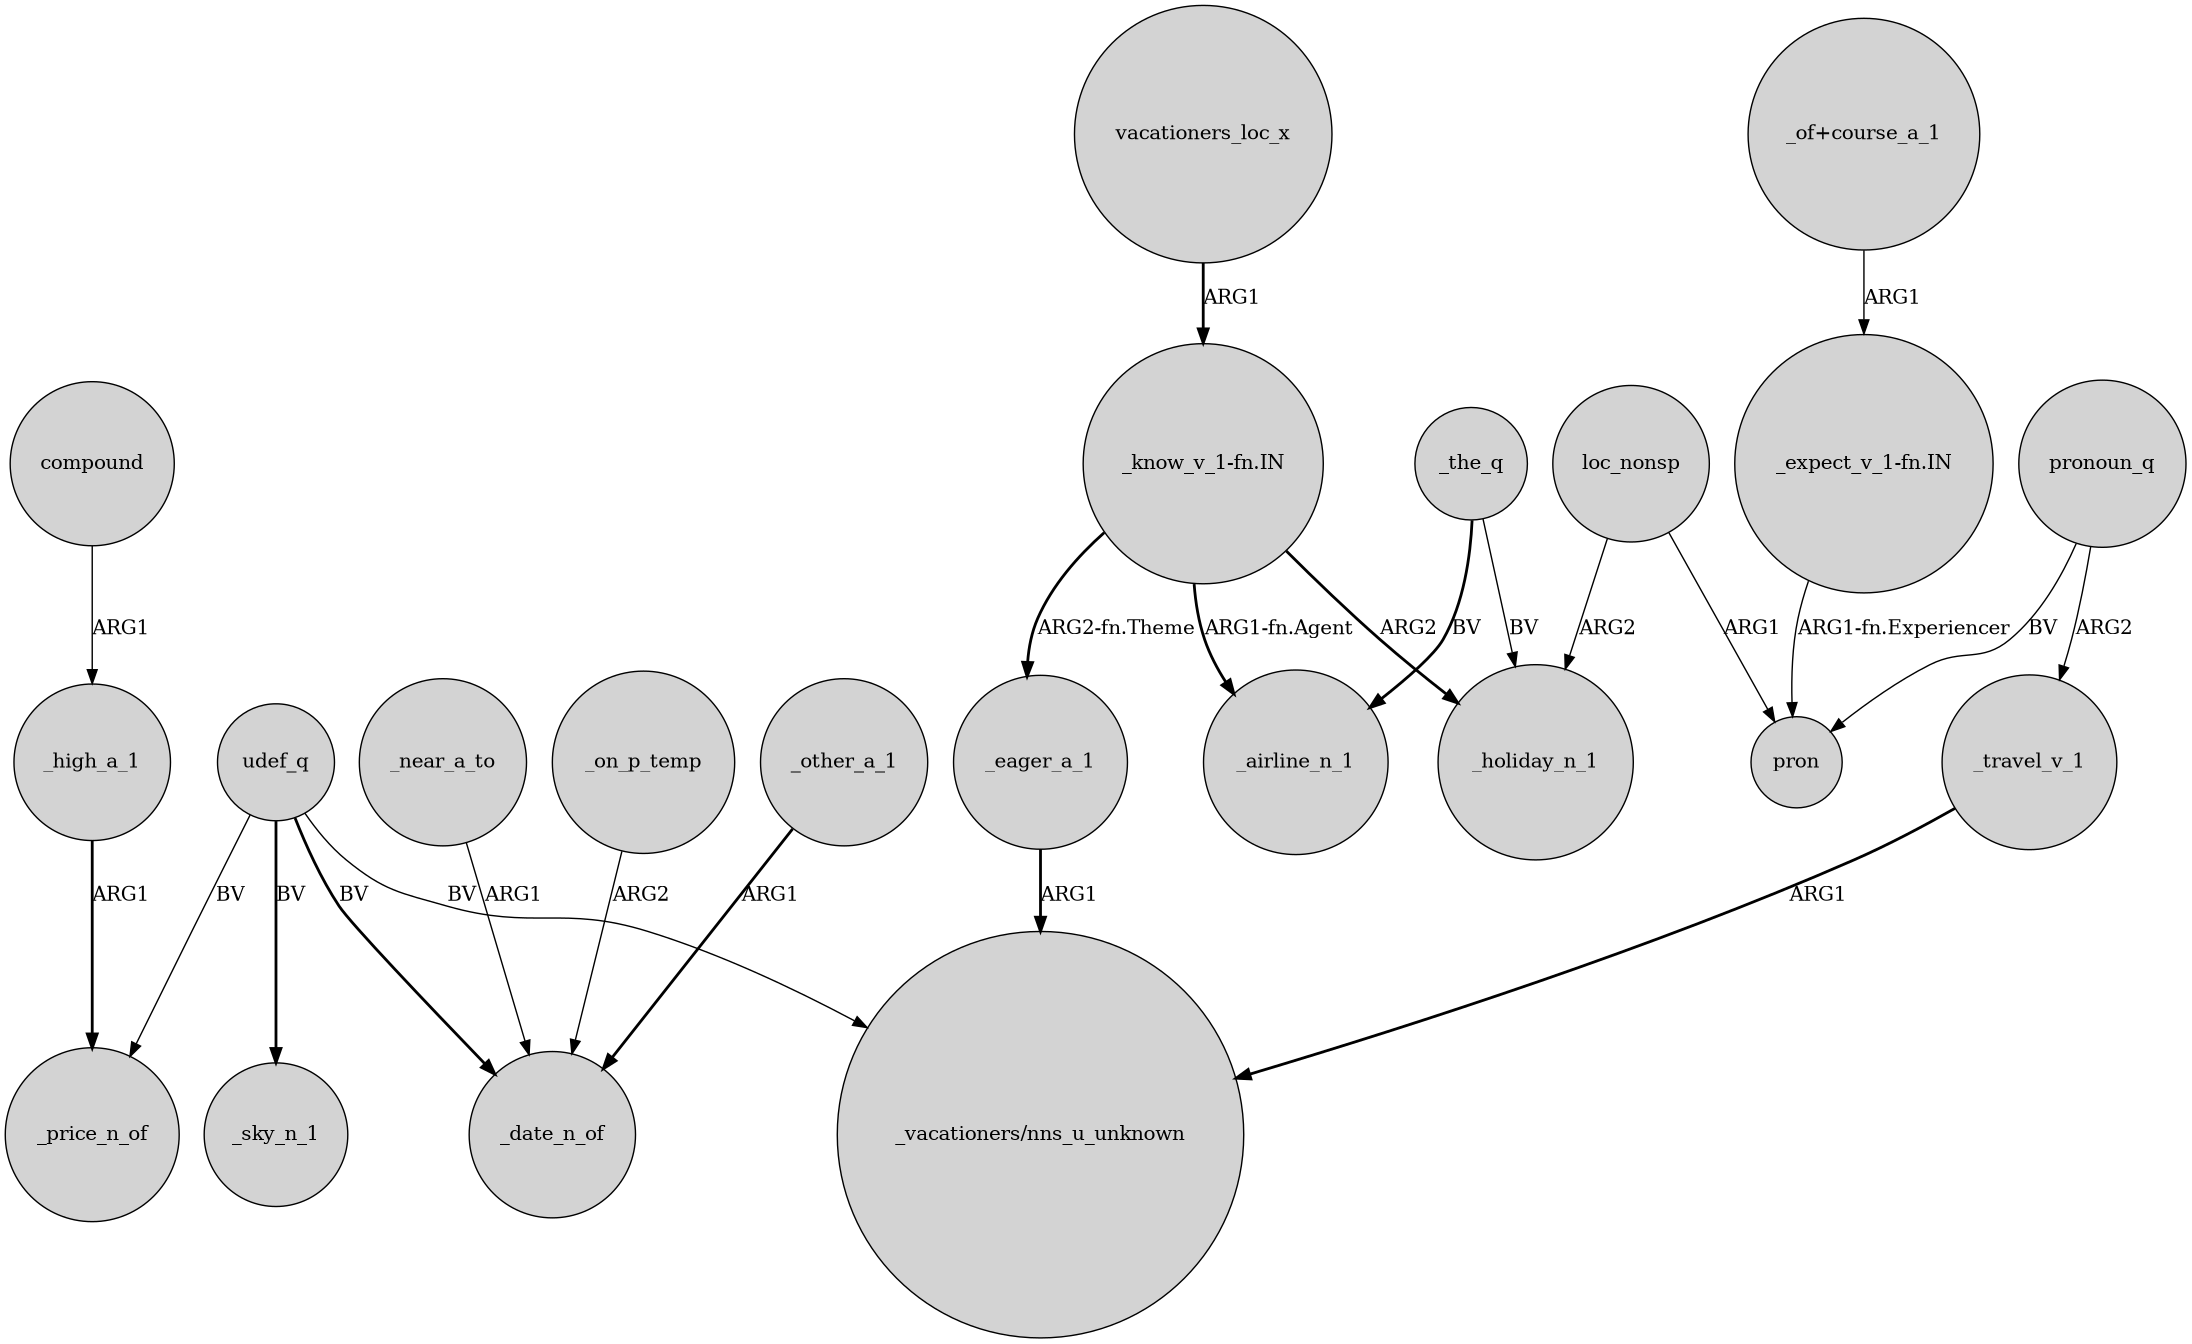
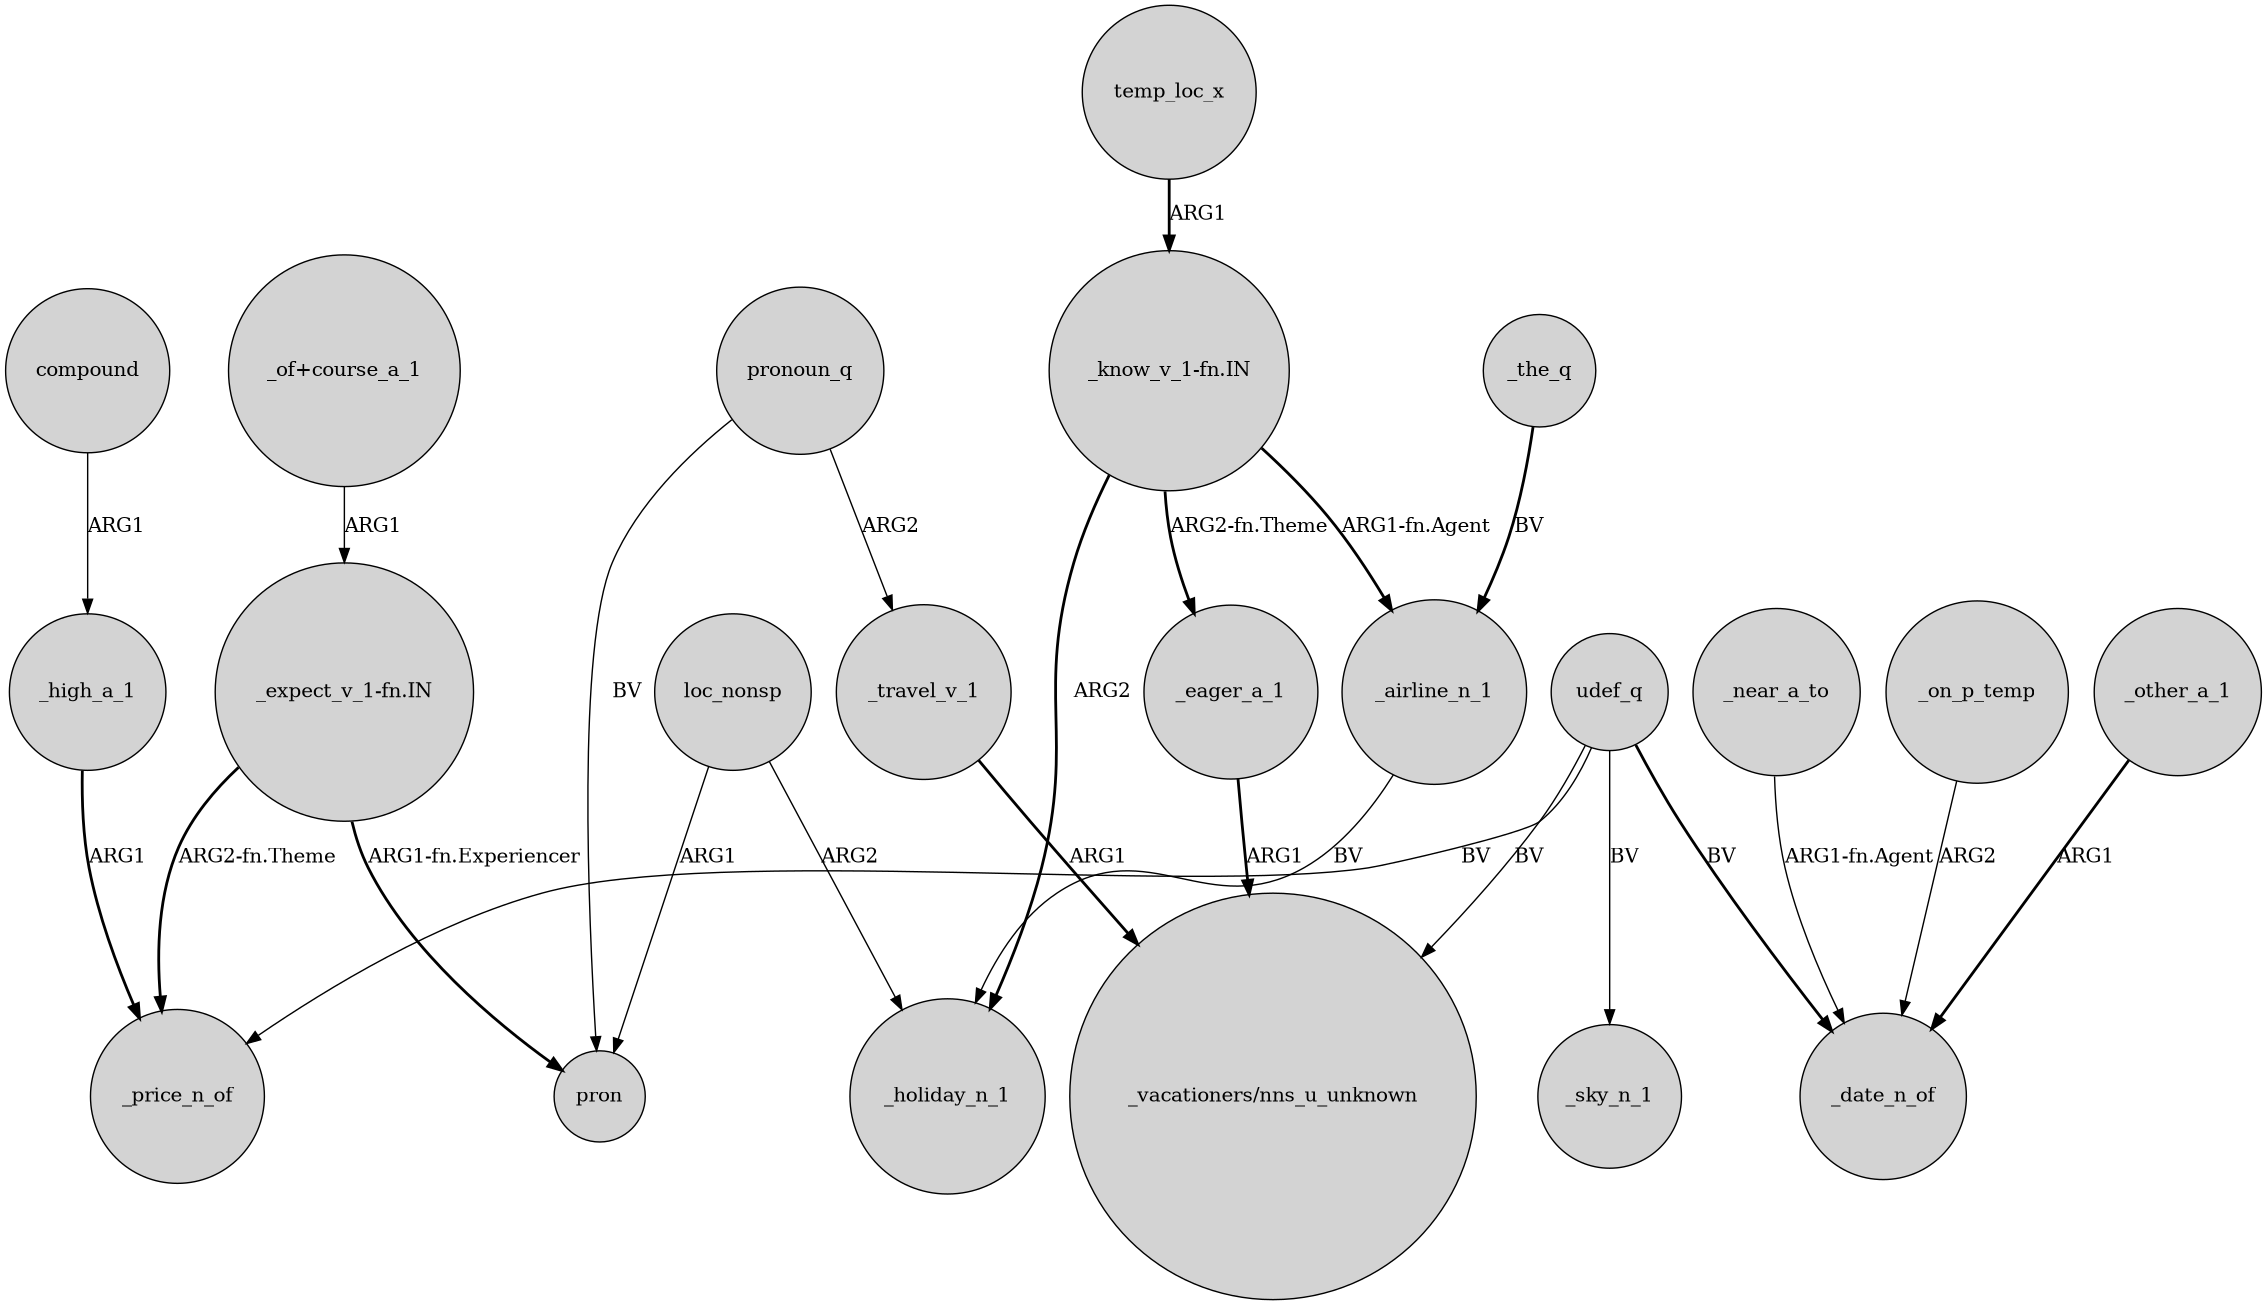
node "vacationers_loc_x": label "vacationers_loc_x" -> "temp_loc_x"
edge "_the_q" -> "_holiday_n_1": now "_airline_n_1" -> "_holiday_n_1"
edge "_expect_v_1-fn.IN" -> "pron": style solid -> bold
edge "_expect_v_1-fn.IN" -> "_price_n_of": added, label "ARG2-fn.Theme"
edge "_near_a_to" -> "_date_n_of": label "ARG1" -> "ARG1-fn.Agent"
edge "udef_q" -> "_sky_n_1": style bold -> solid
